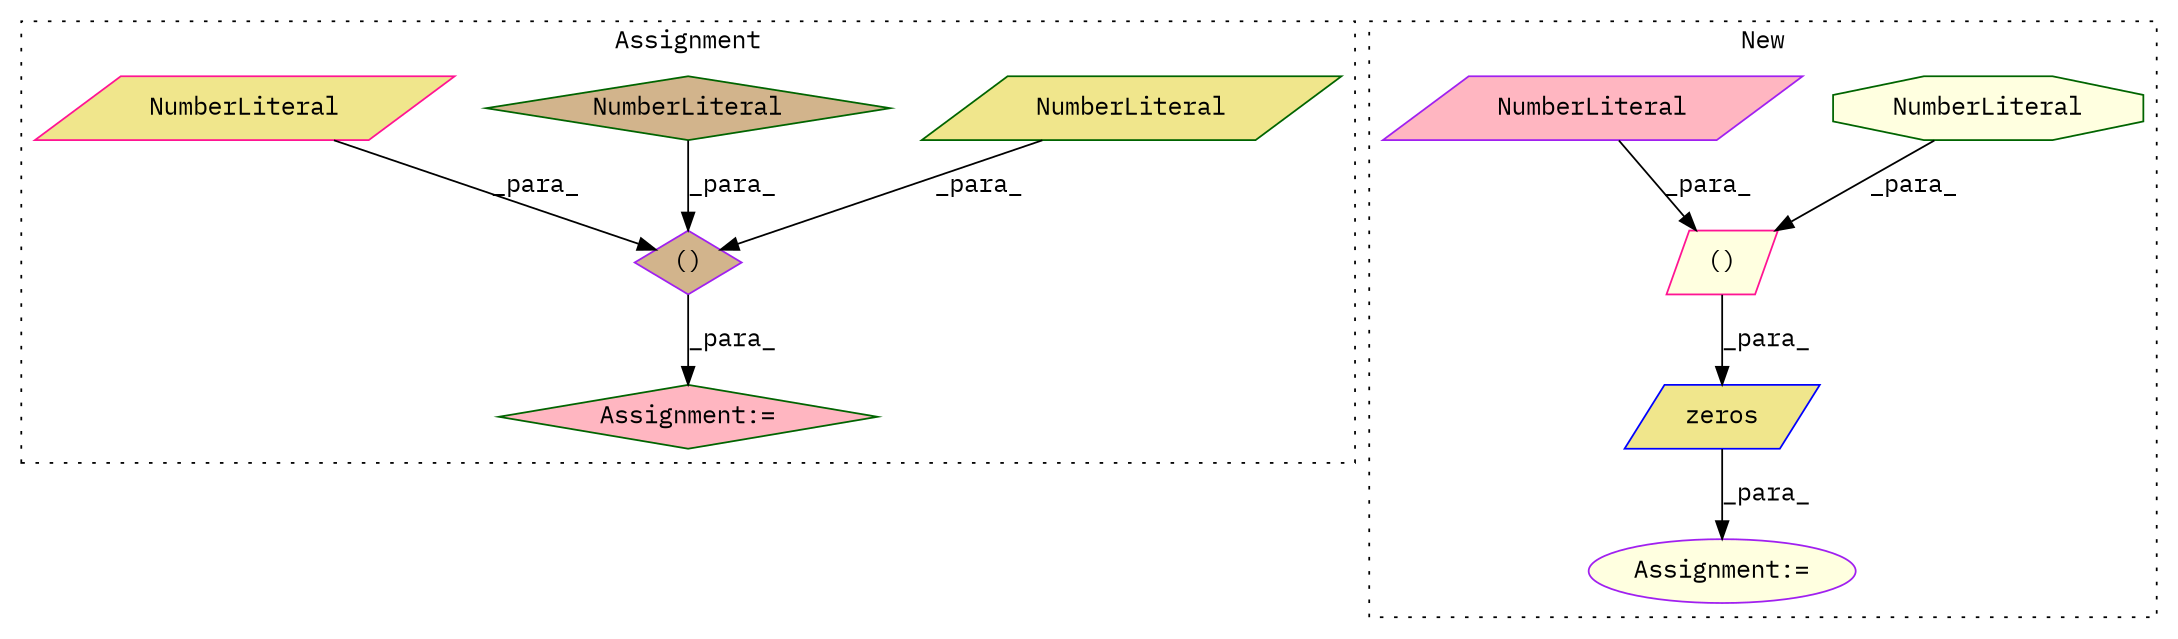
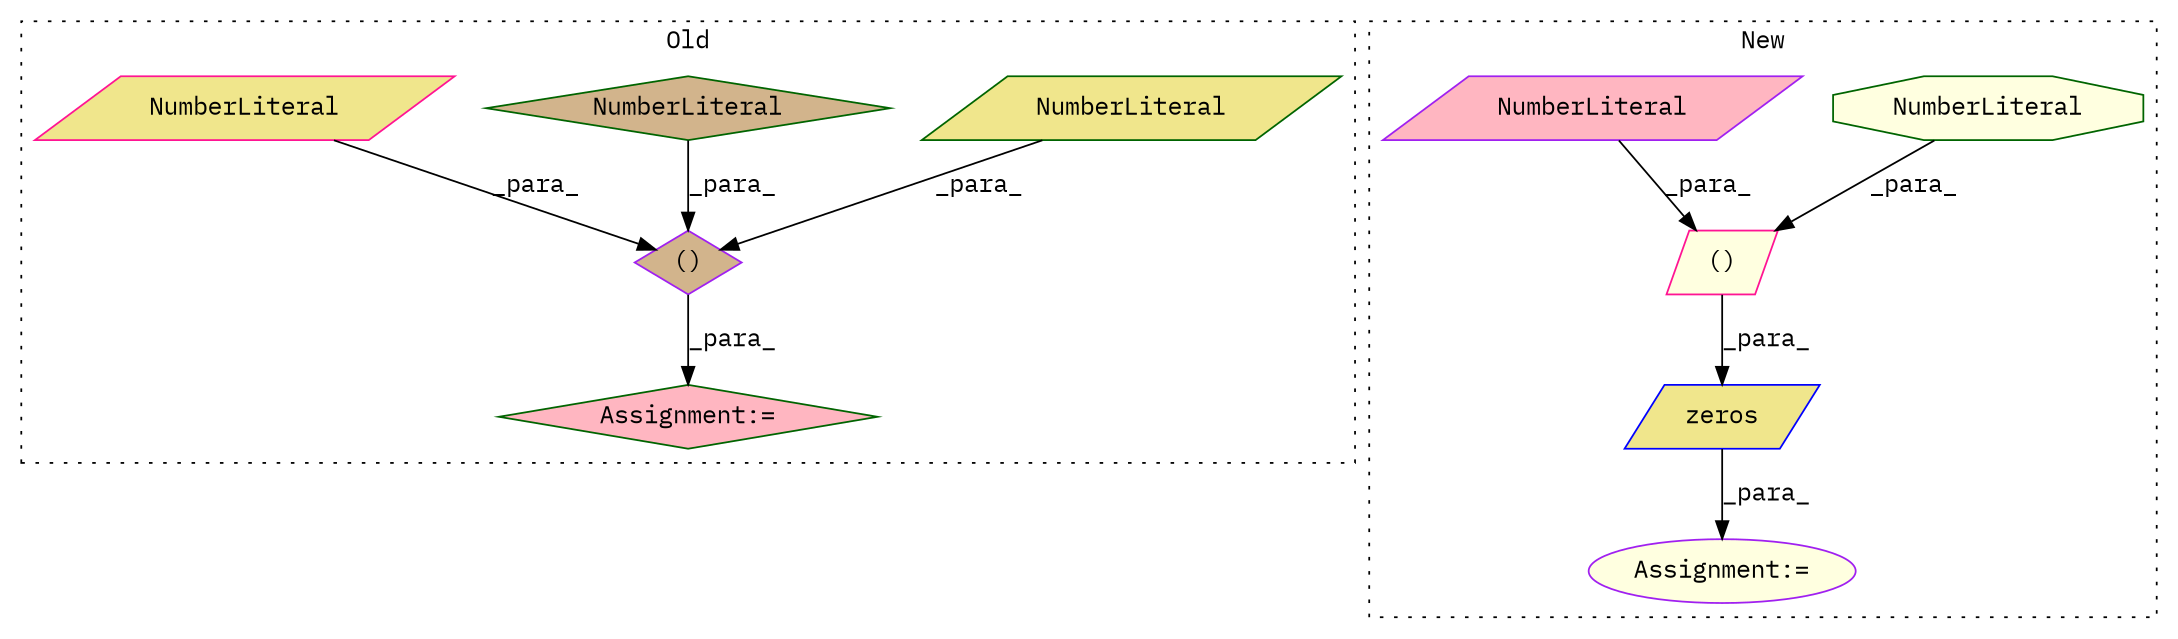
cluster "Assignment": label "Assignment" -> "Old"
